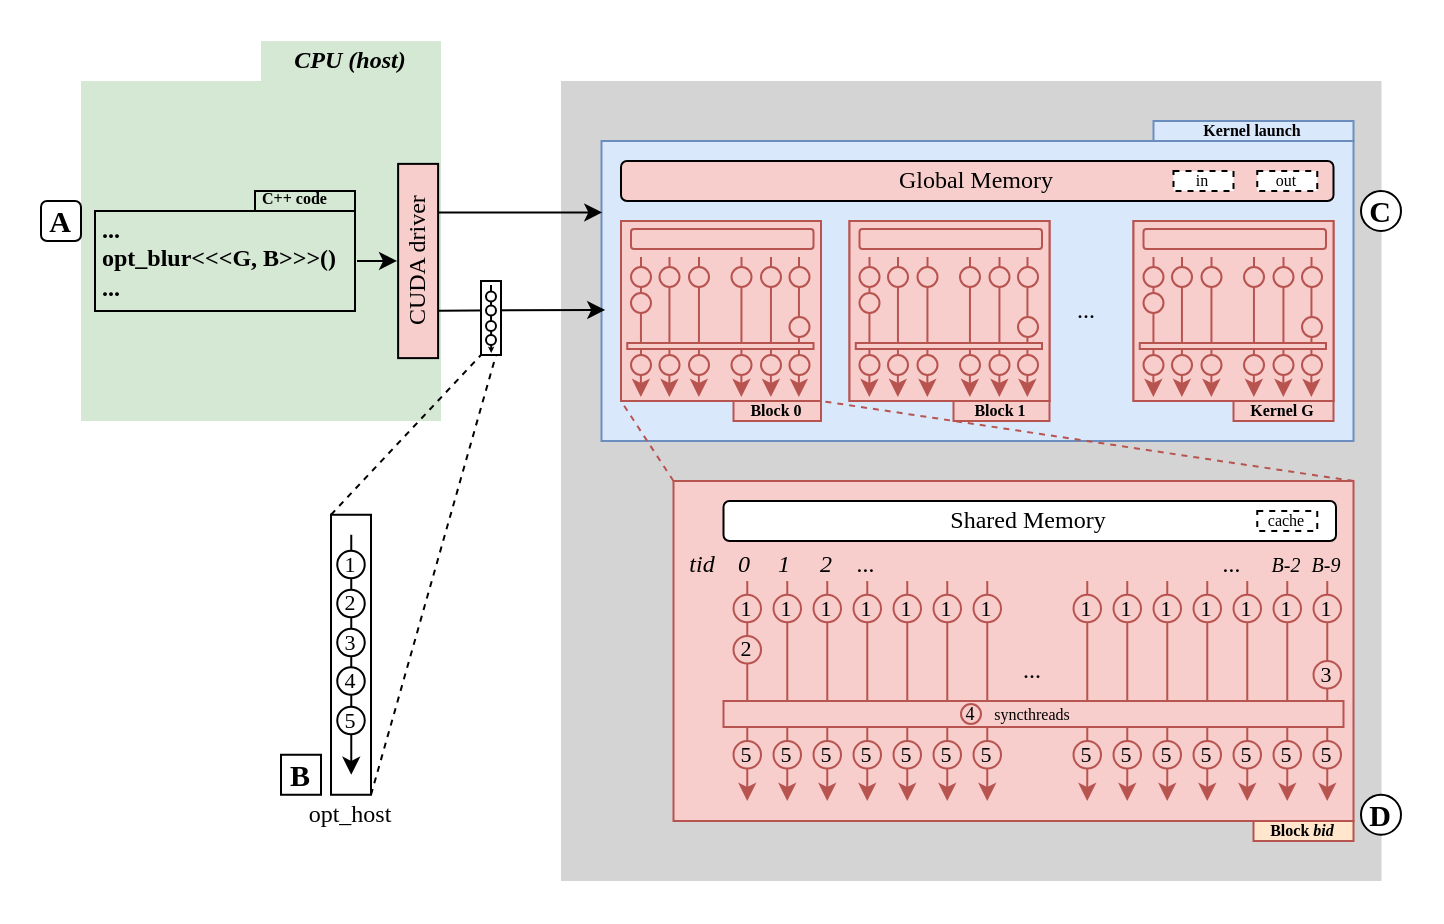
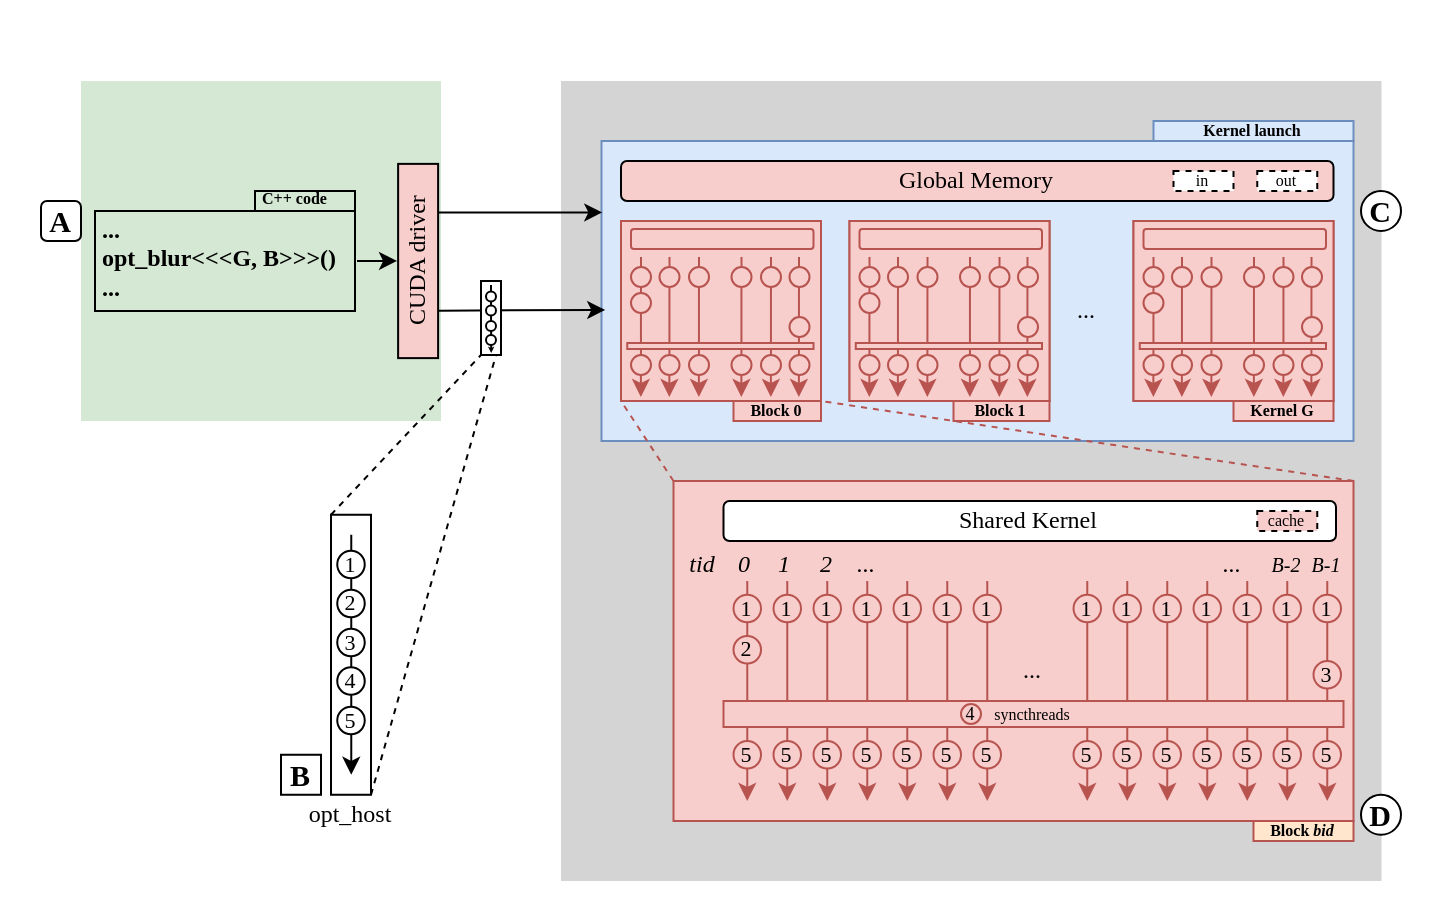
node "CPU (host)": removed
node "Shared Memory": label "Shared Memory" -> "Shared Kernel"
node "cache": fillcolor #ffffff -> #f8cecc
node "B-9": label "B-9" -> "B-1"
